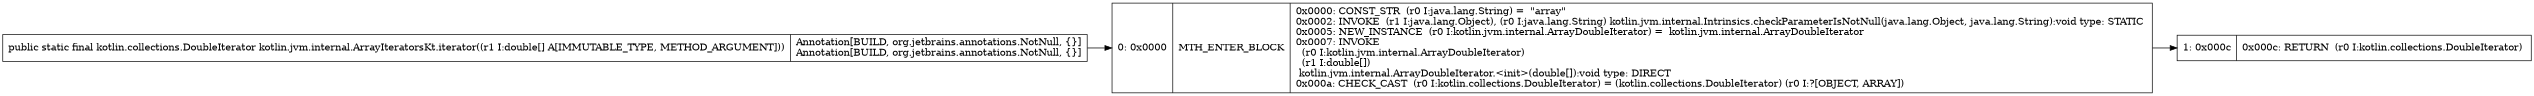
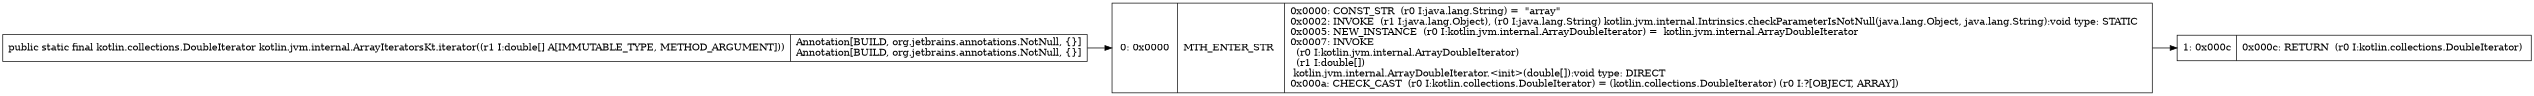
node "0: 0x0000": text "MTH_ENTER_BLOCK" -> "MTH_ENTER_STR"
